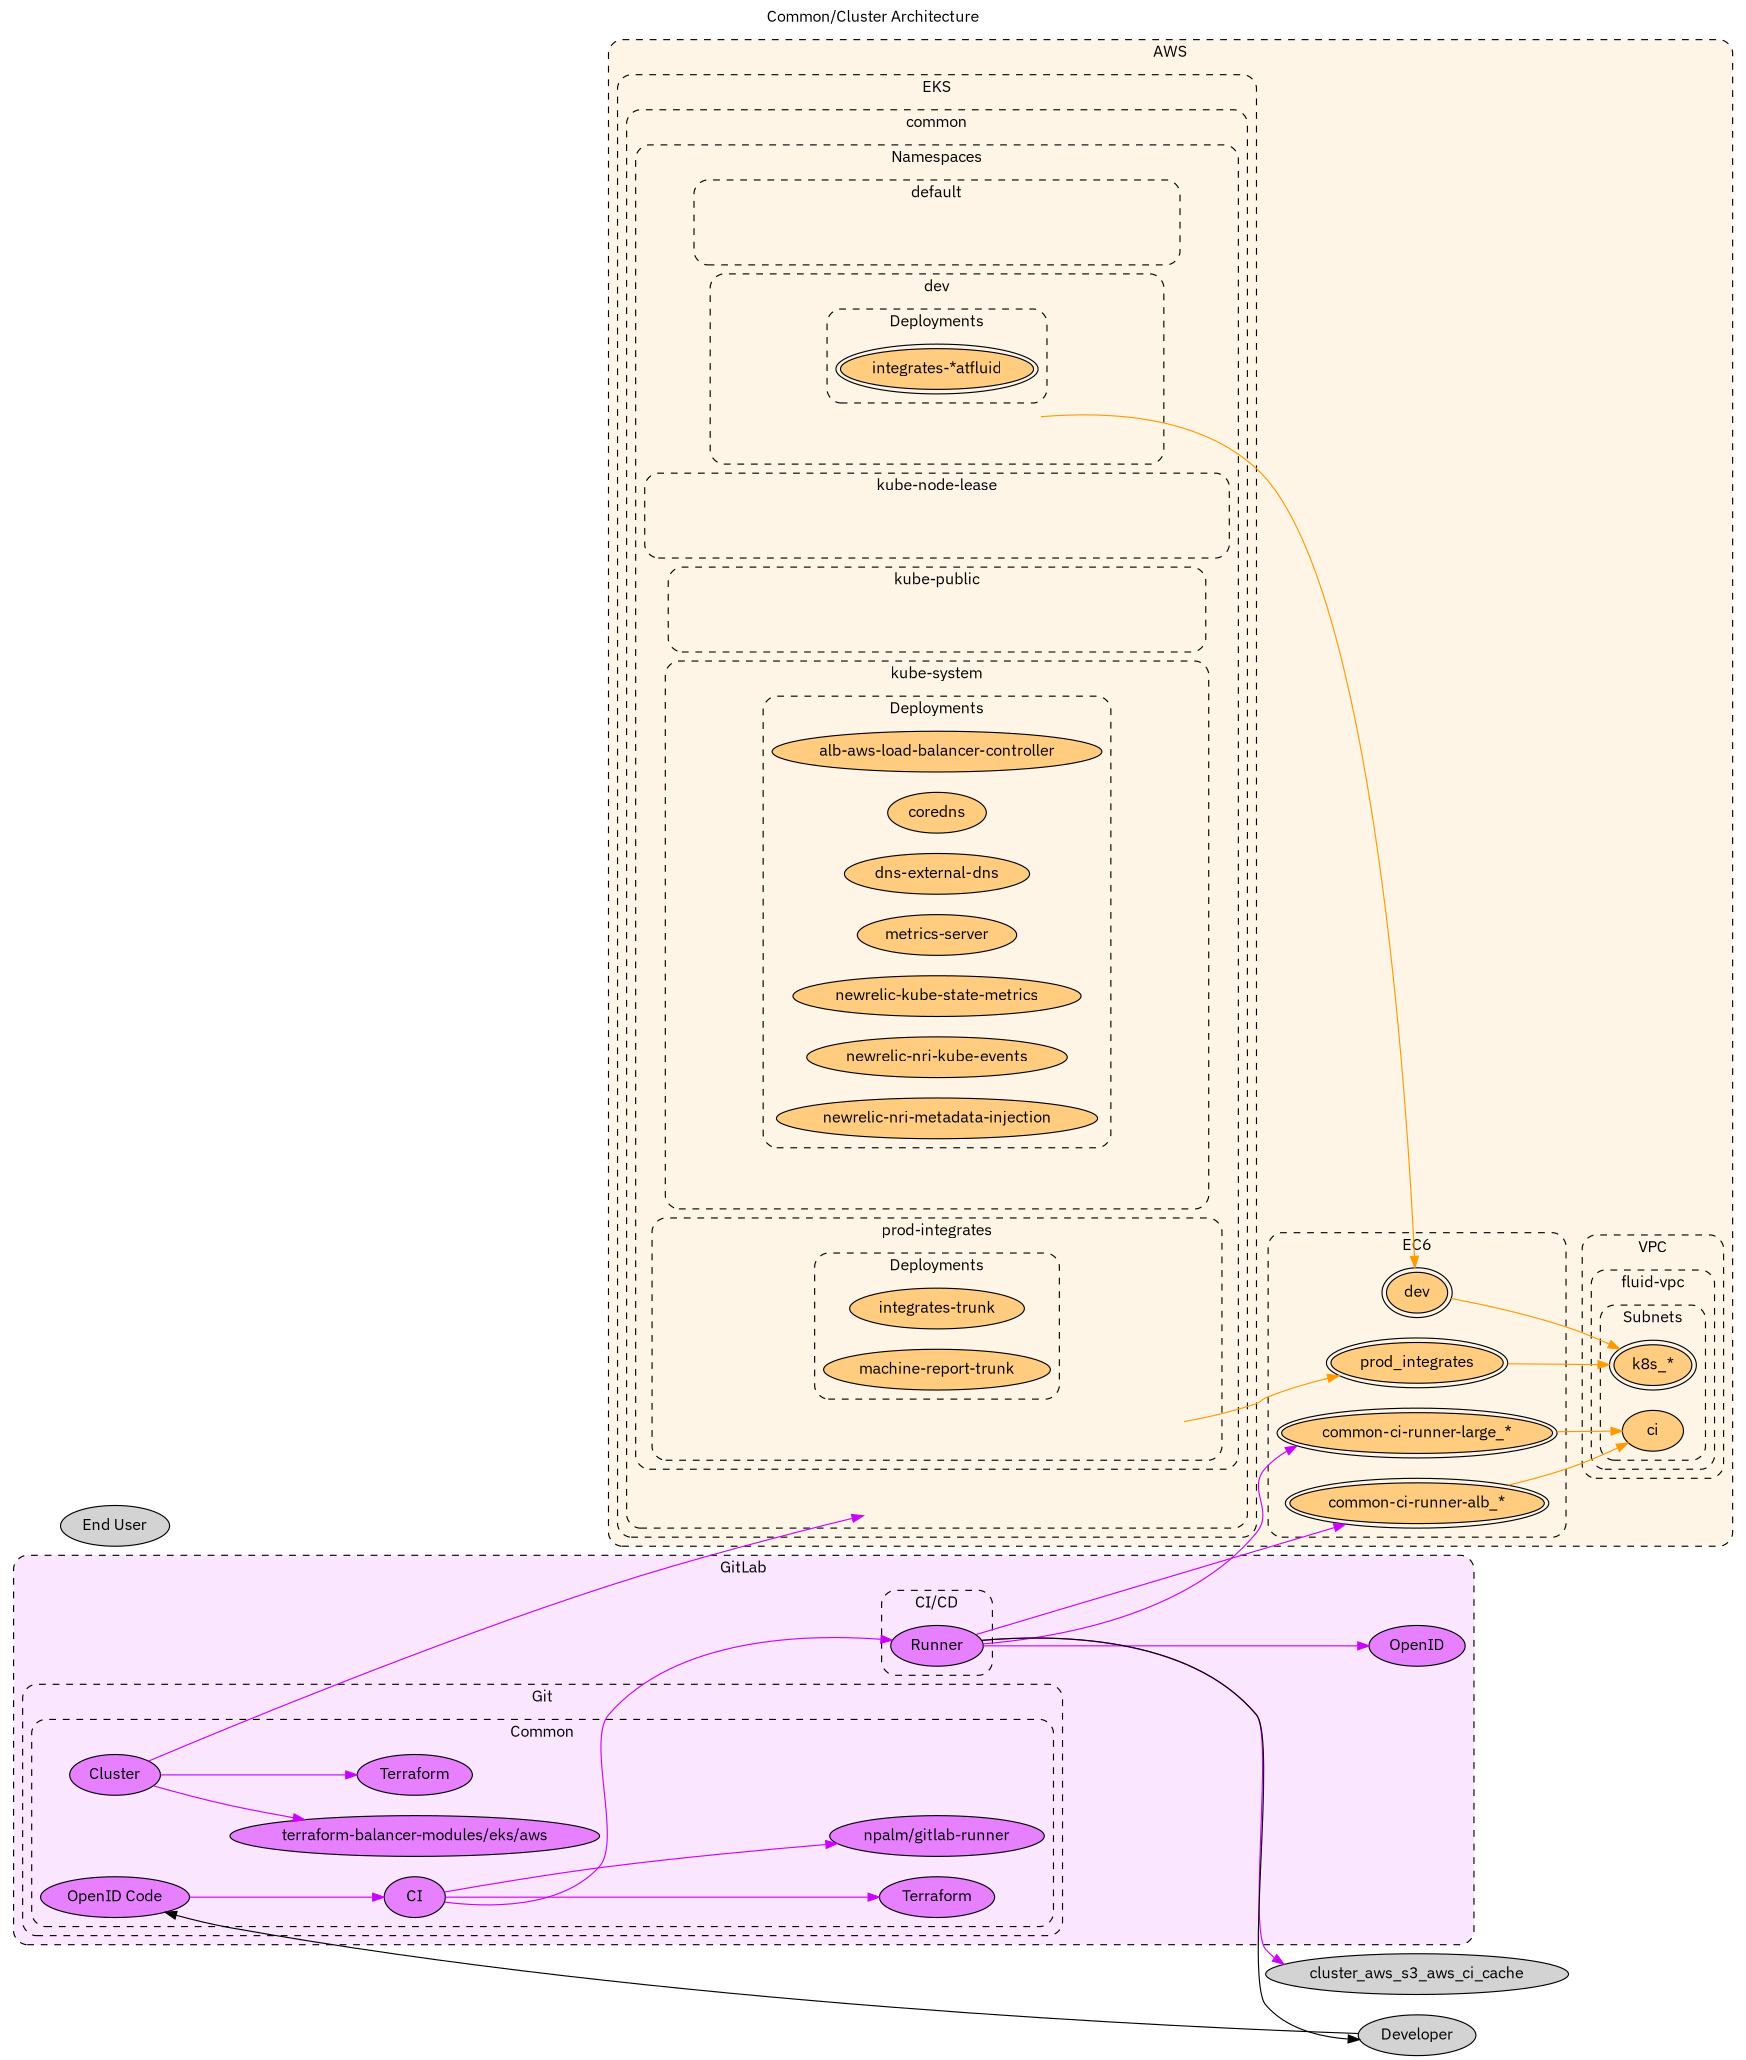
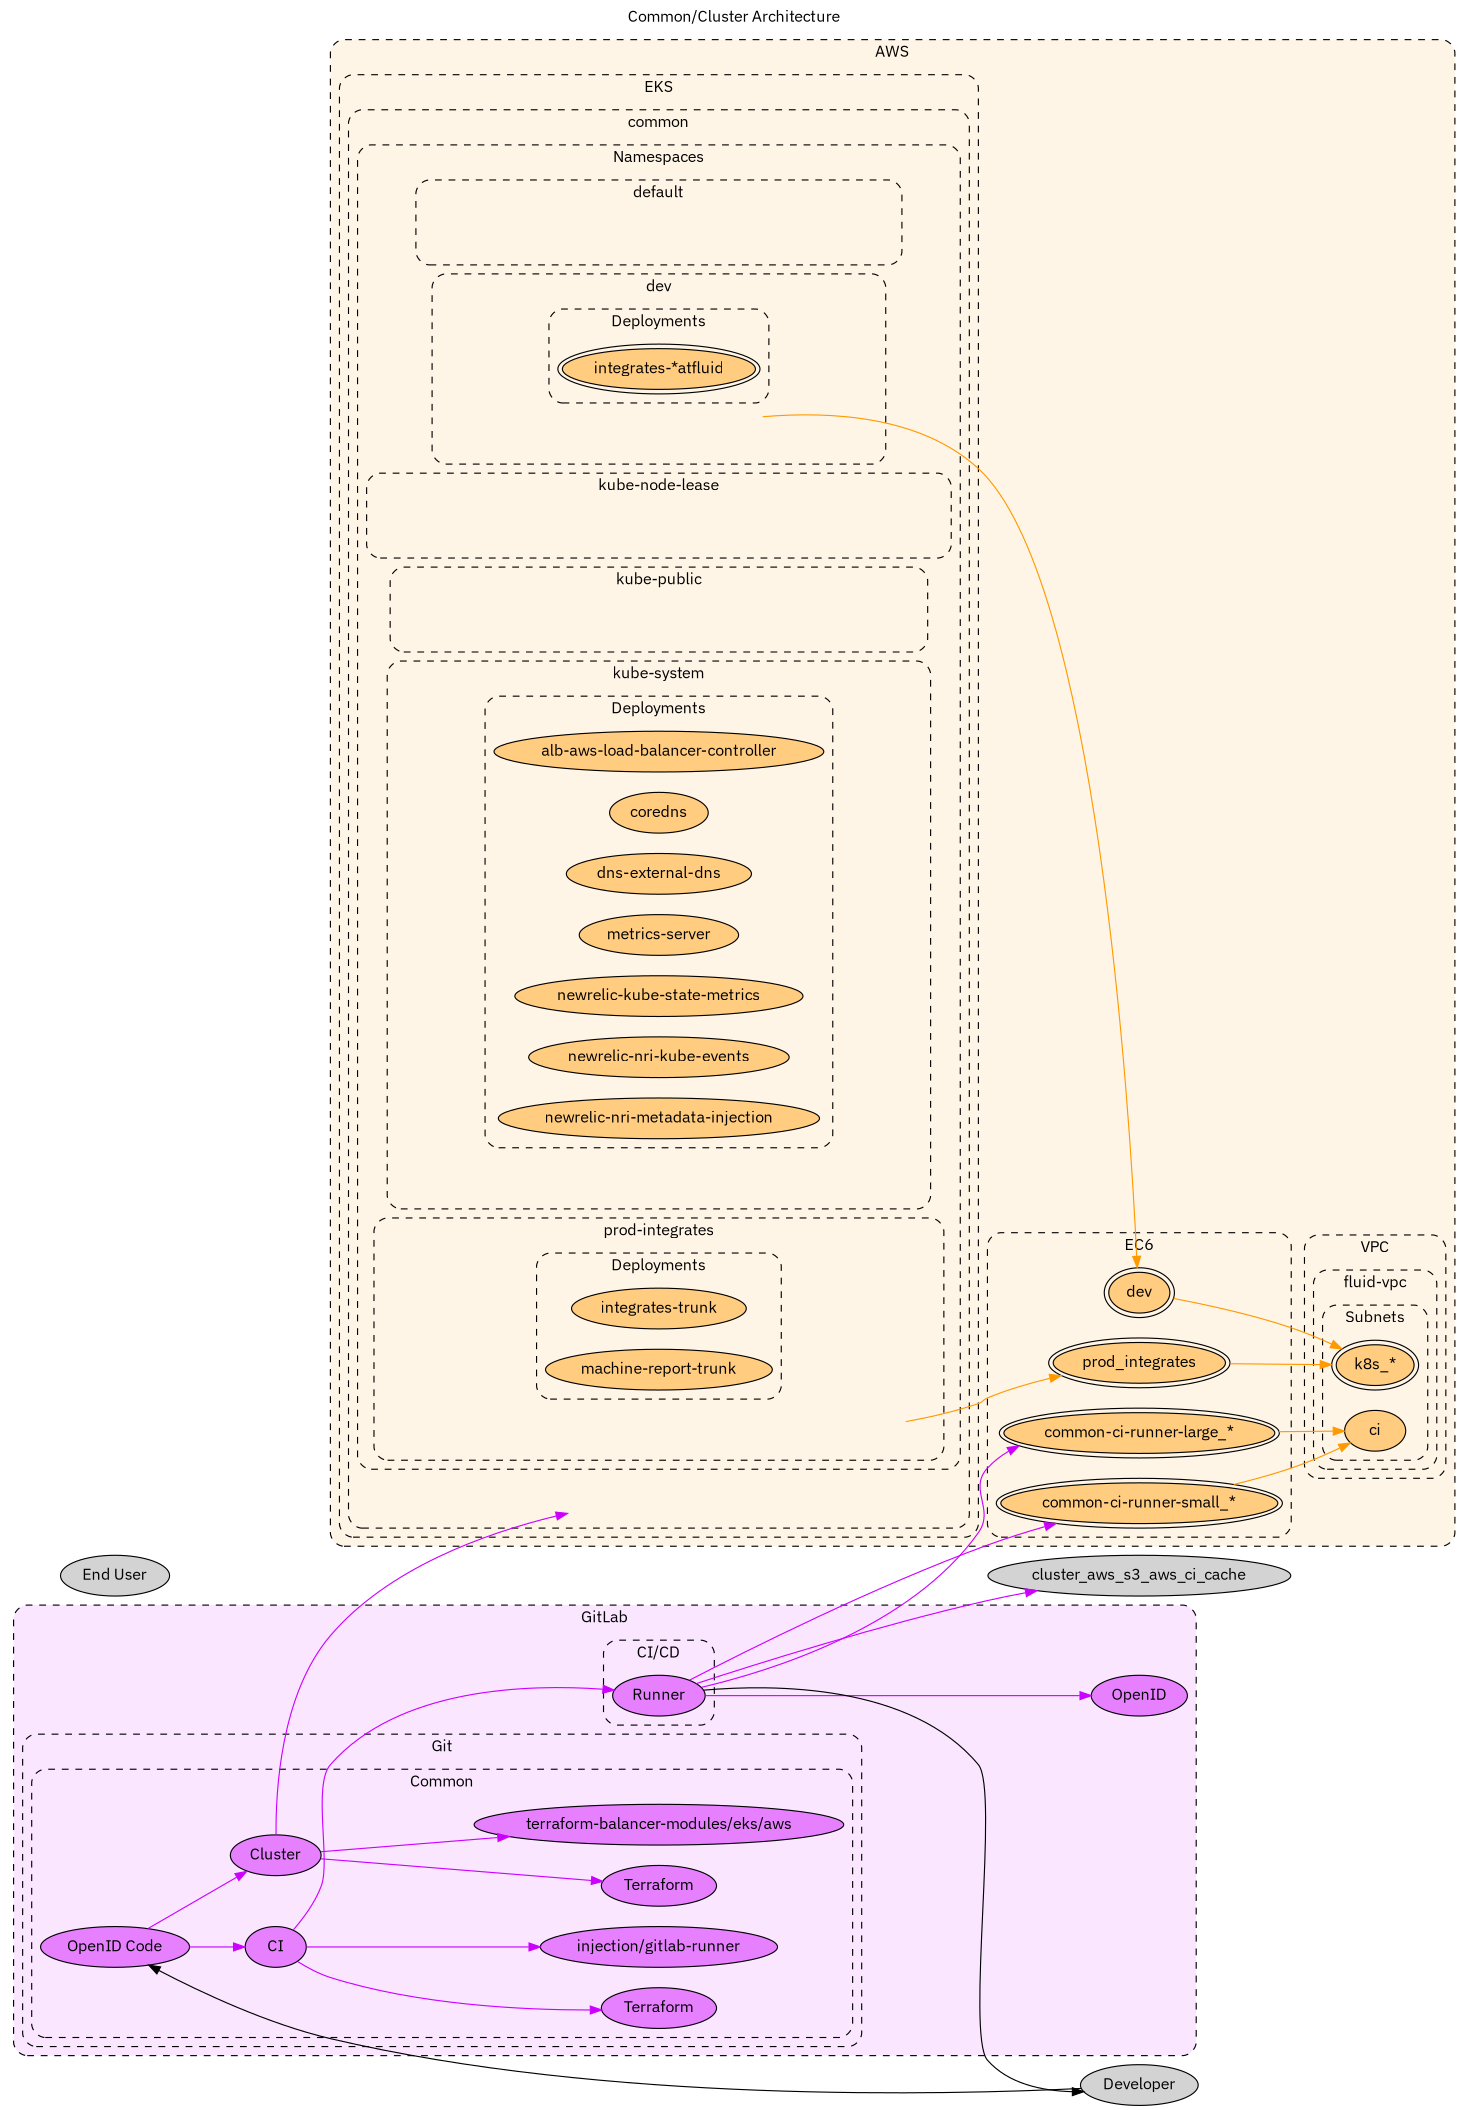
node "common-ci-runner-alb_*": label "common-ci-runner-alb_*" -> "common-ci-runner-small_*"
node "npalm/gitlab-runner": label "npalm/gitlab-runner" -> "injection/gitlab-runner"
edge "OpenID Code" -> "Cluster": added
